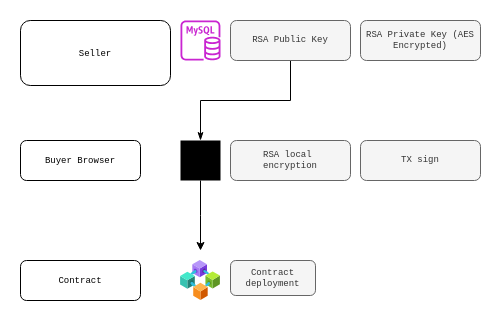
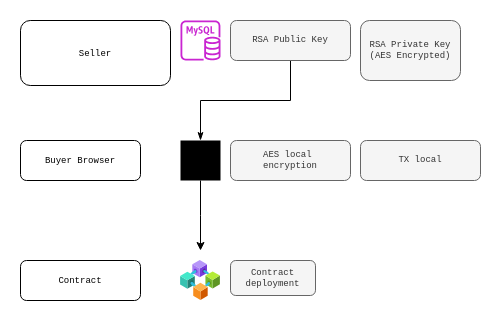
node "RSA Private Key (AES Encrypted)": size 120x40 -> 100x60
node "RSA local encryption": label "RSA local encryption" -> "AES local encryption"
node "TX sign": label "TX sign" -> "TX local"
